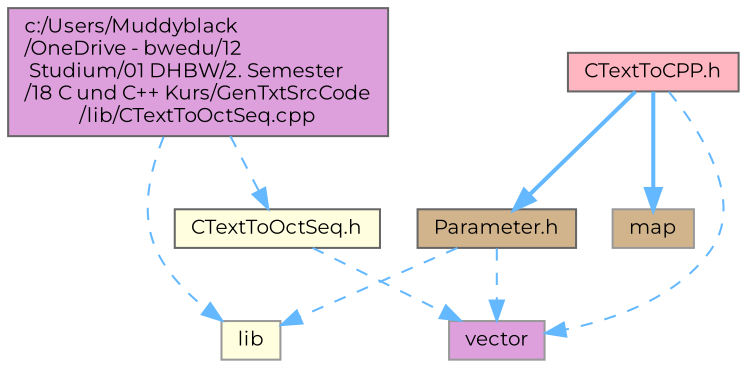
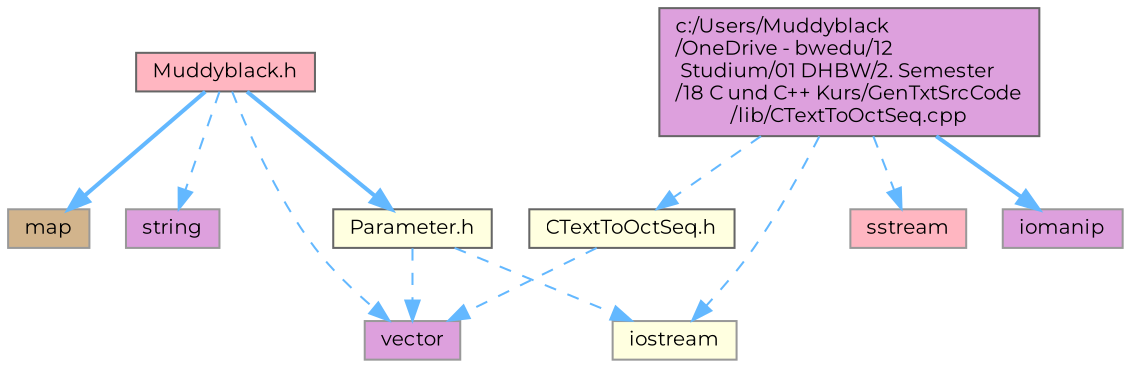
node "CTextToCPP.h": label "CTextToCPP.h" -> "Muddyblack.h"
node "string": added
node "Parameter.h": fillcolor tan -> lightyellow
node "sstream": added
node "iomanip": added
node "lib": label "lib" -> "iostream"
